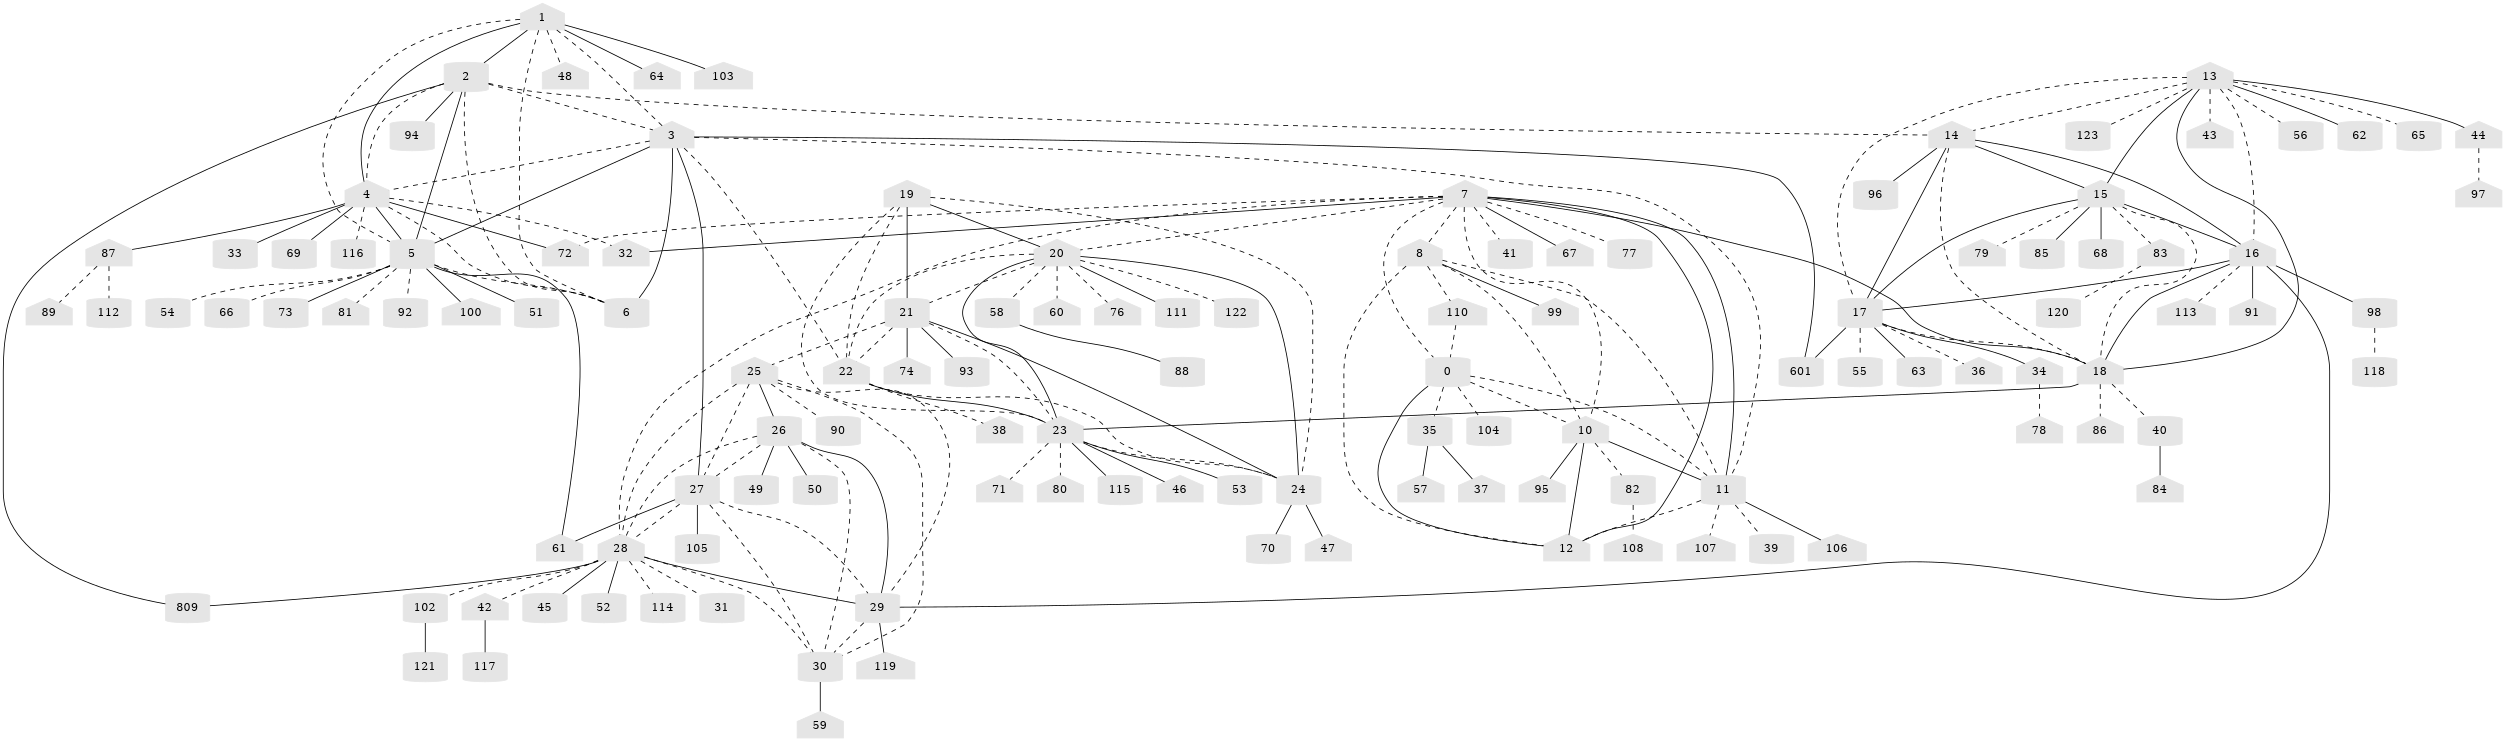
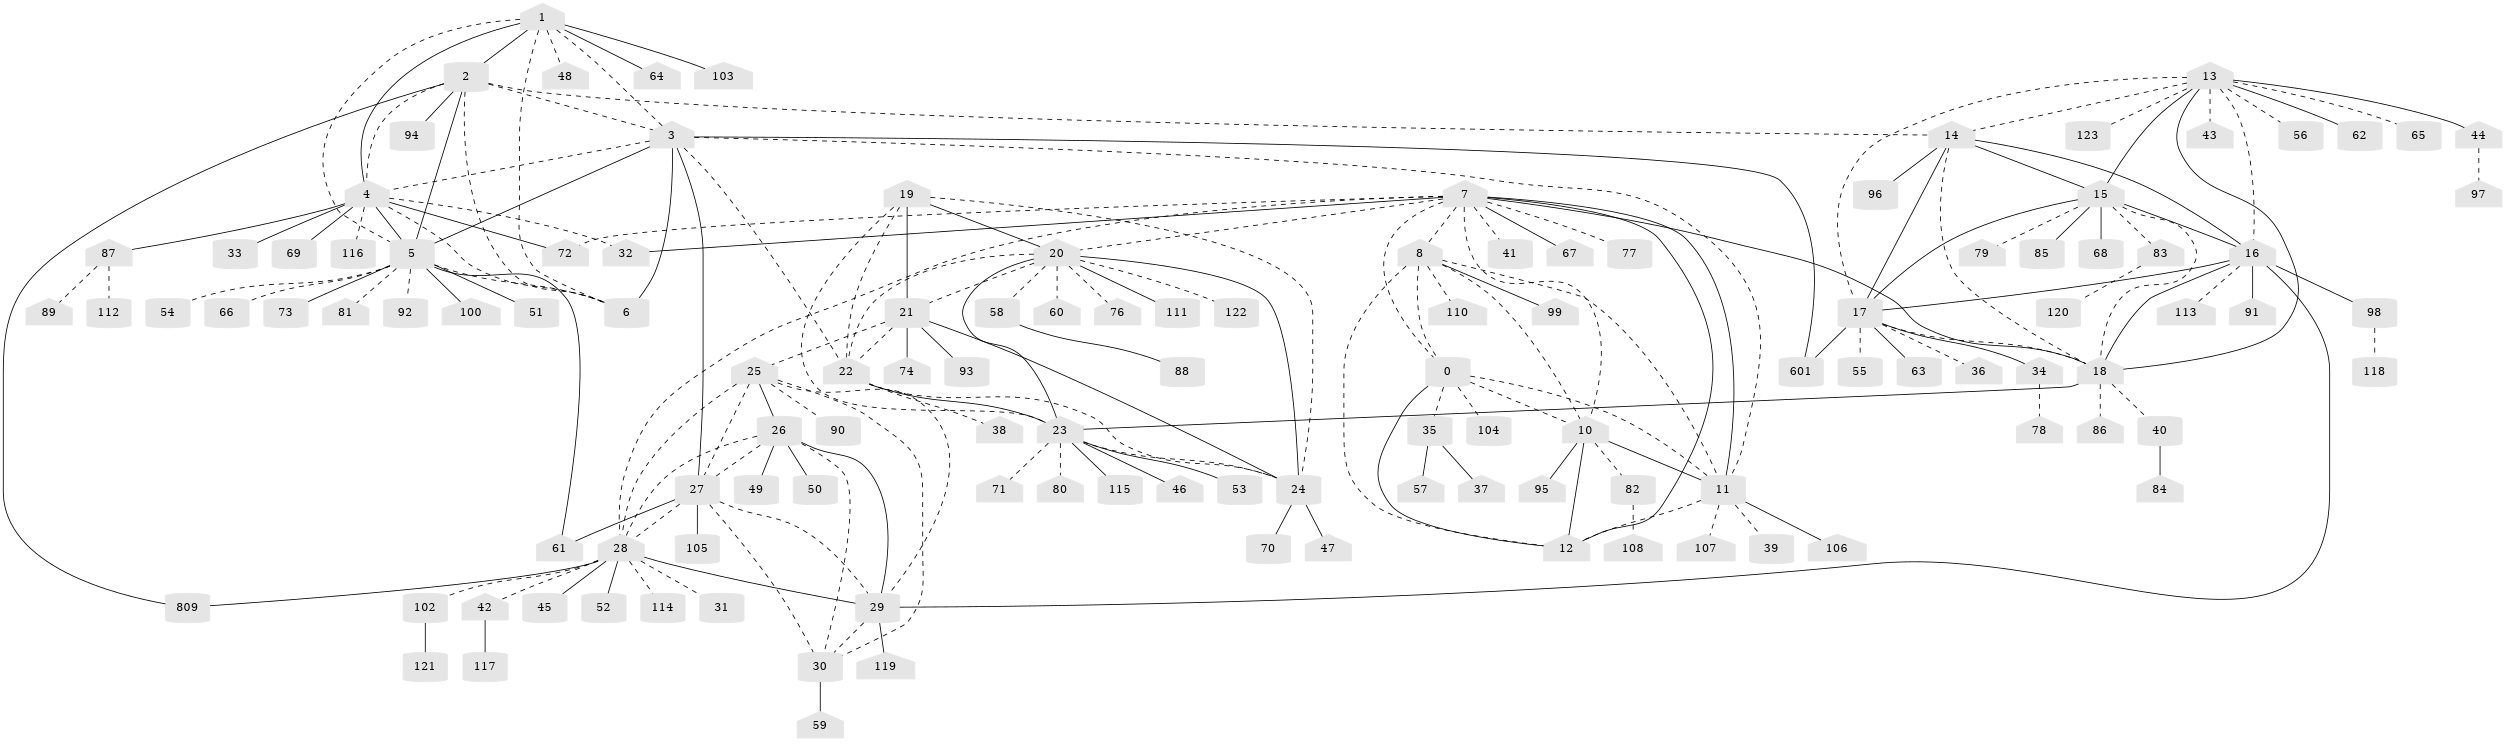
edge "110" -- "0": now "8" -- "0"
edge "21" -- "23": removed
edge "28" -- "30": removed
